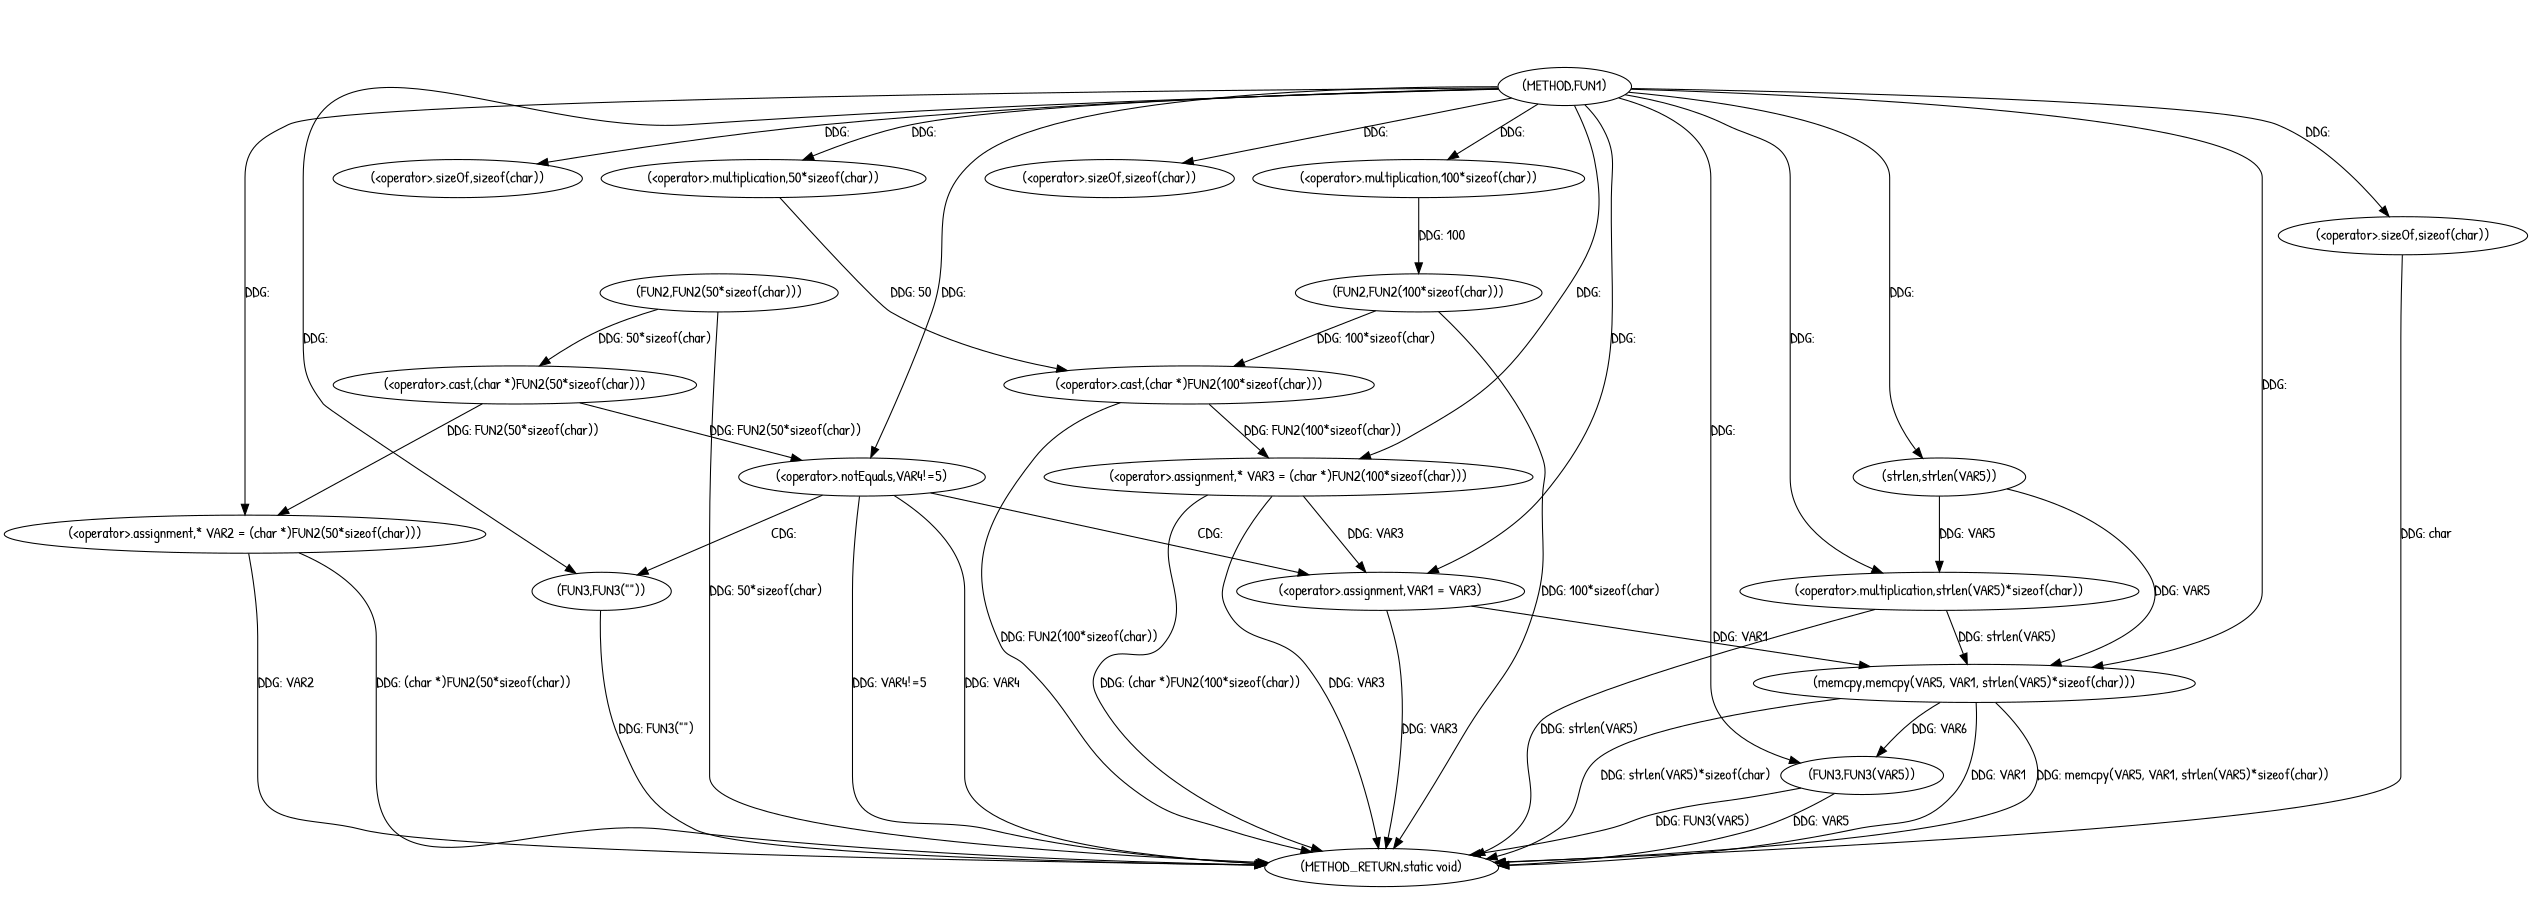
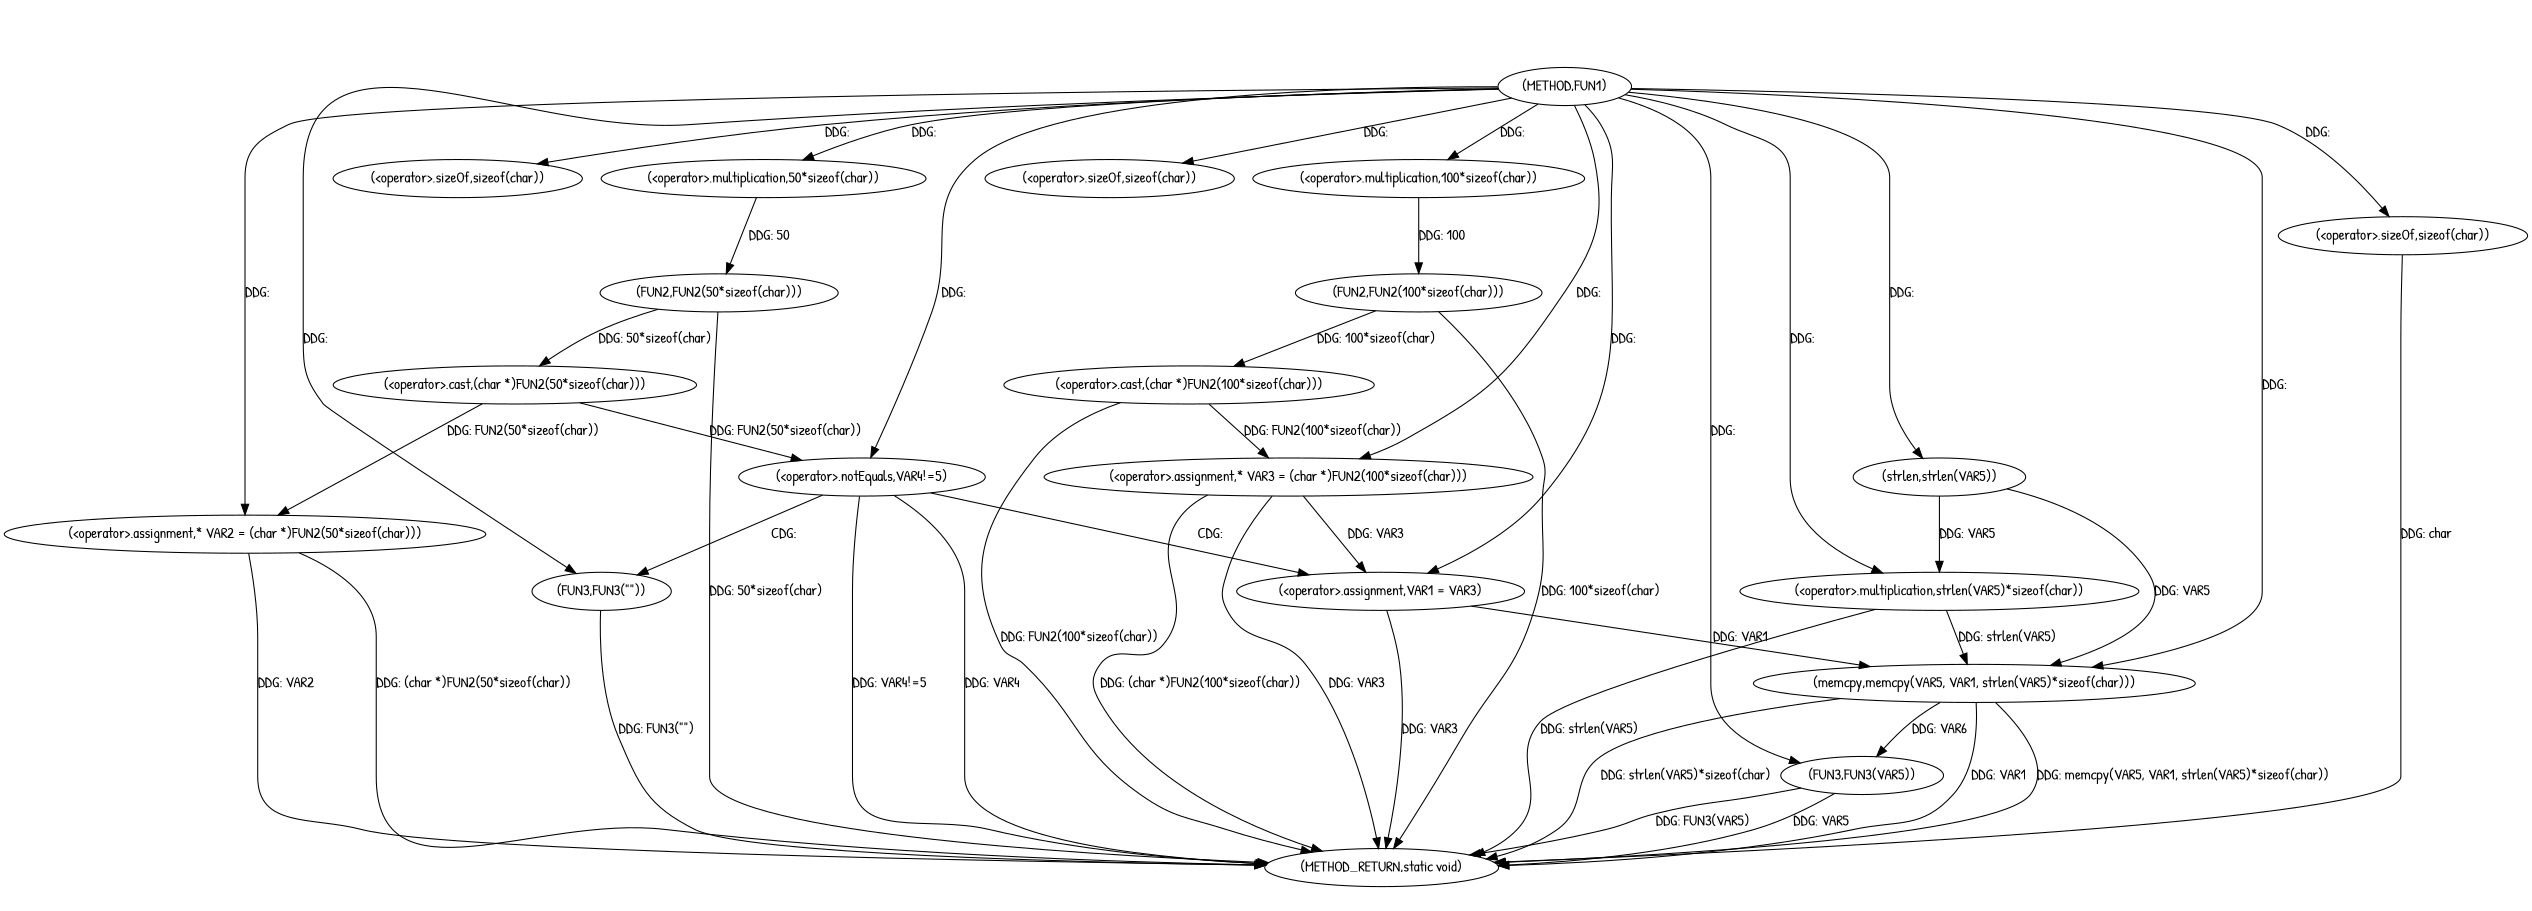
edge "(<operator>.multiplication,50*sizeof(char))" -> "(<operator>.cast,(char *)FUN2(100*sizeof(char)))": now "(<operator>.multiplication,50*sizeof(char))" -> "(FUN2,FUN2(50*sizeof(char)))"
